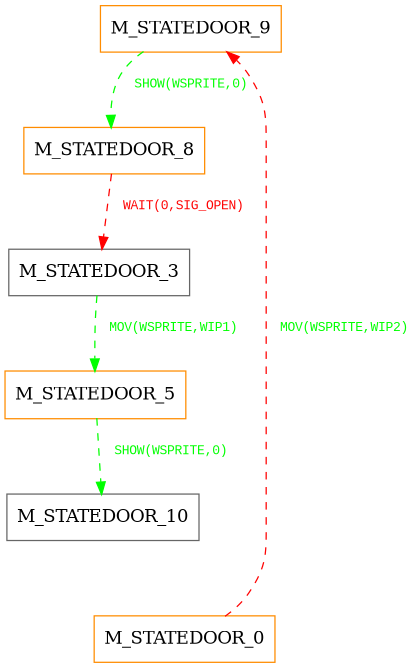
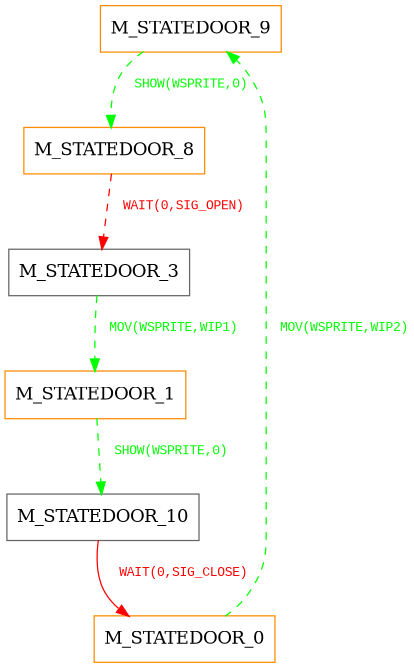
edge "M_STATEDOOR_0" -> "M_STATEDOOR_9": color red -> green
node "M_STATEDOOR_5": label "M_STATEDOOR_5" -> "M_STATEDOOR_1"
edge "M_STATEDOOR_10" -> "M_STATEDOOR_0": added, label "WAIT(0,SIG_CLOSE)"
